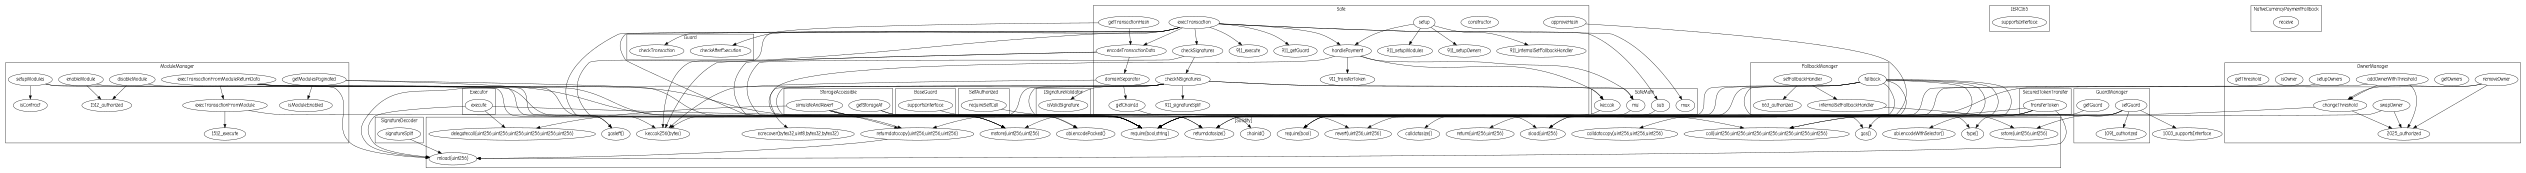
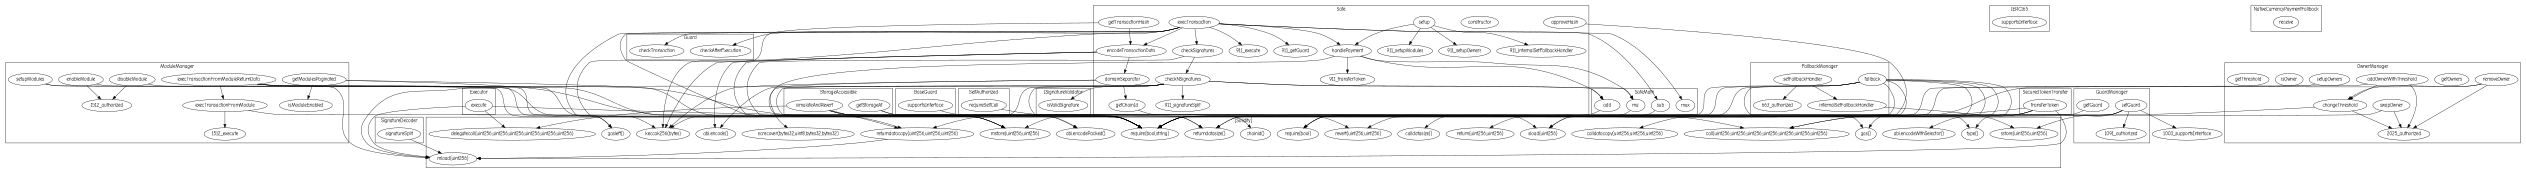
node "isContract": removed
node "keccak": label "keccak" -> "add"
node "abi.encode()": added
